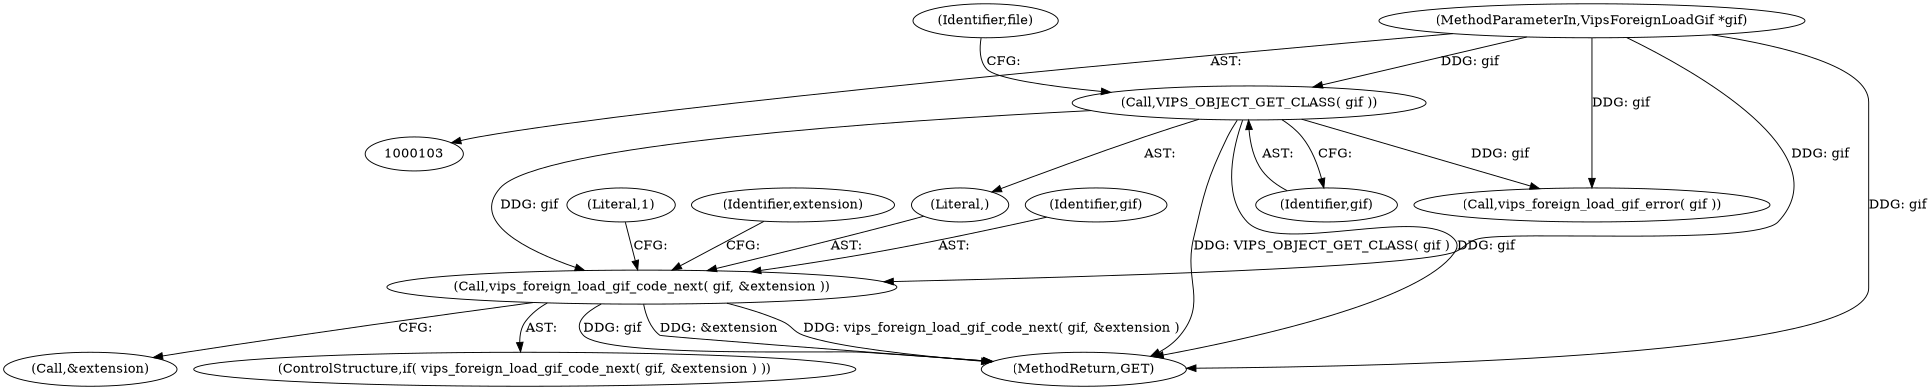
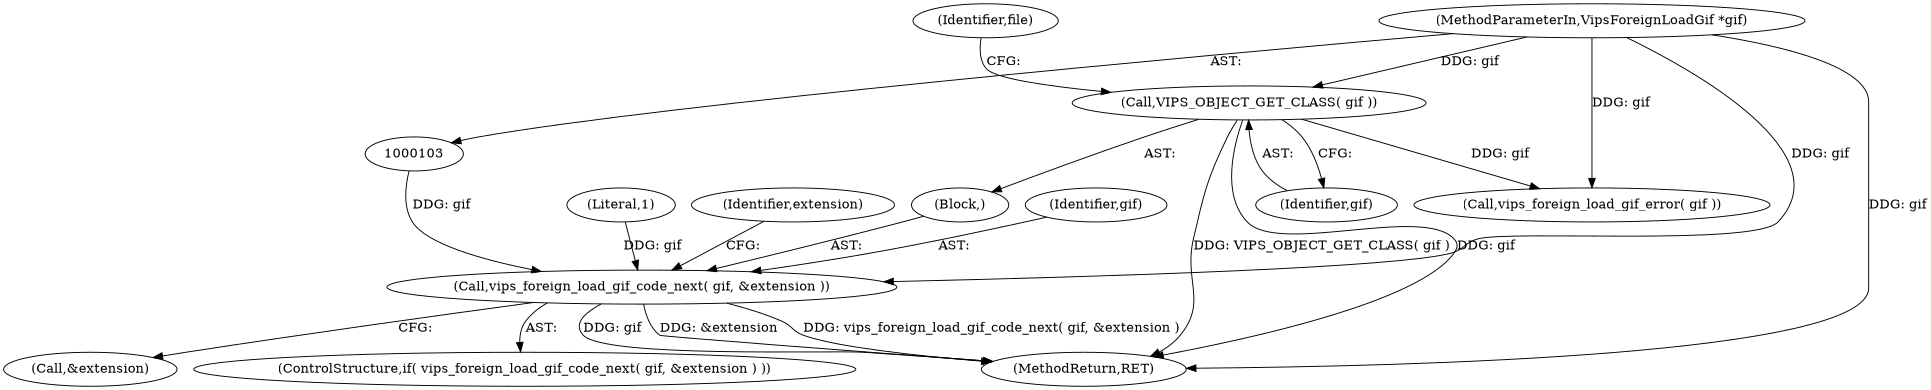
edge "(Call,VIPS_OBJECT_GET_CLASS( gif ))" -> "(Call,vips_foreign_load_gif_code_next( gif, &extension ))": now "1000103" -> "(Call,vips_foreign_load_gif_code_next( gif, &extension ))"
node "(Literal,)": label "(Literal,)" -> "(Block,)"
edge "(Literal,1)" -> "(Call,vips_foreign_load_gif_code_next( gif, &extension ))": label "CFG: " -> "DDG: gif"
node "(MethodReturn,GET)": label "(MethodReturn,GET)" -> "(MethodReturn,RET)"
